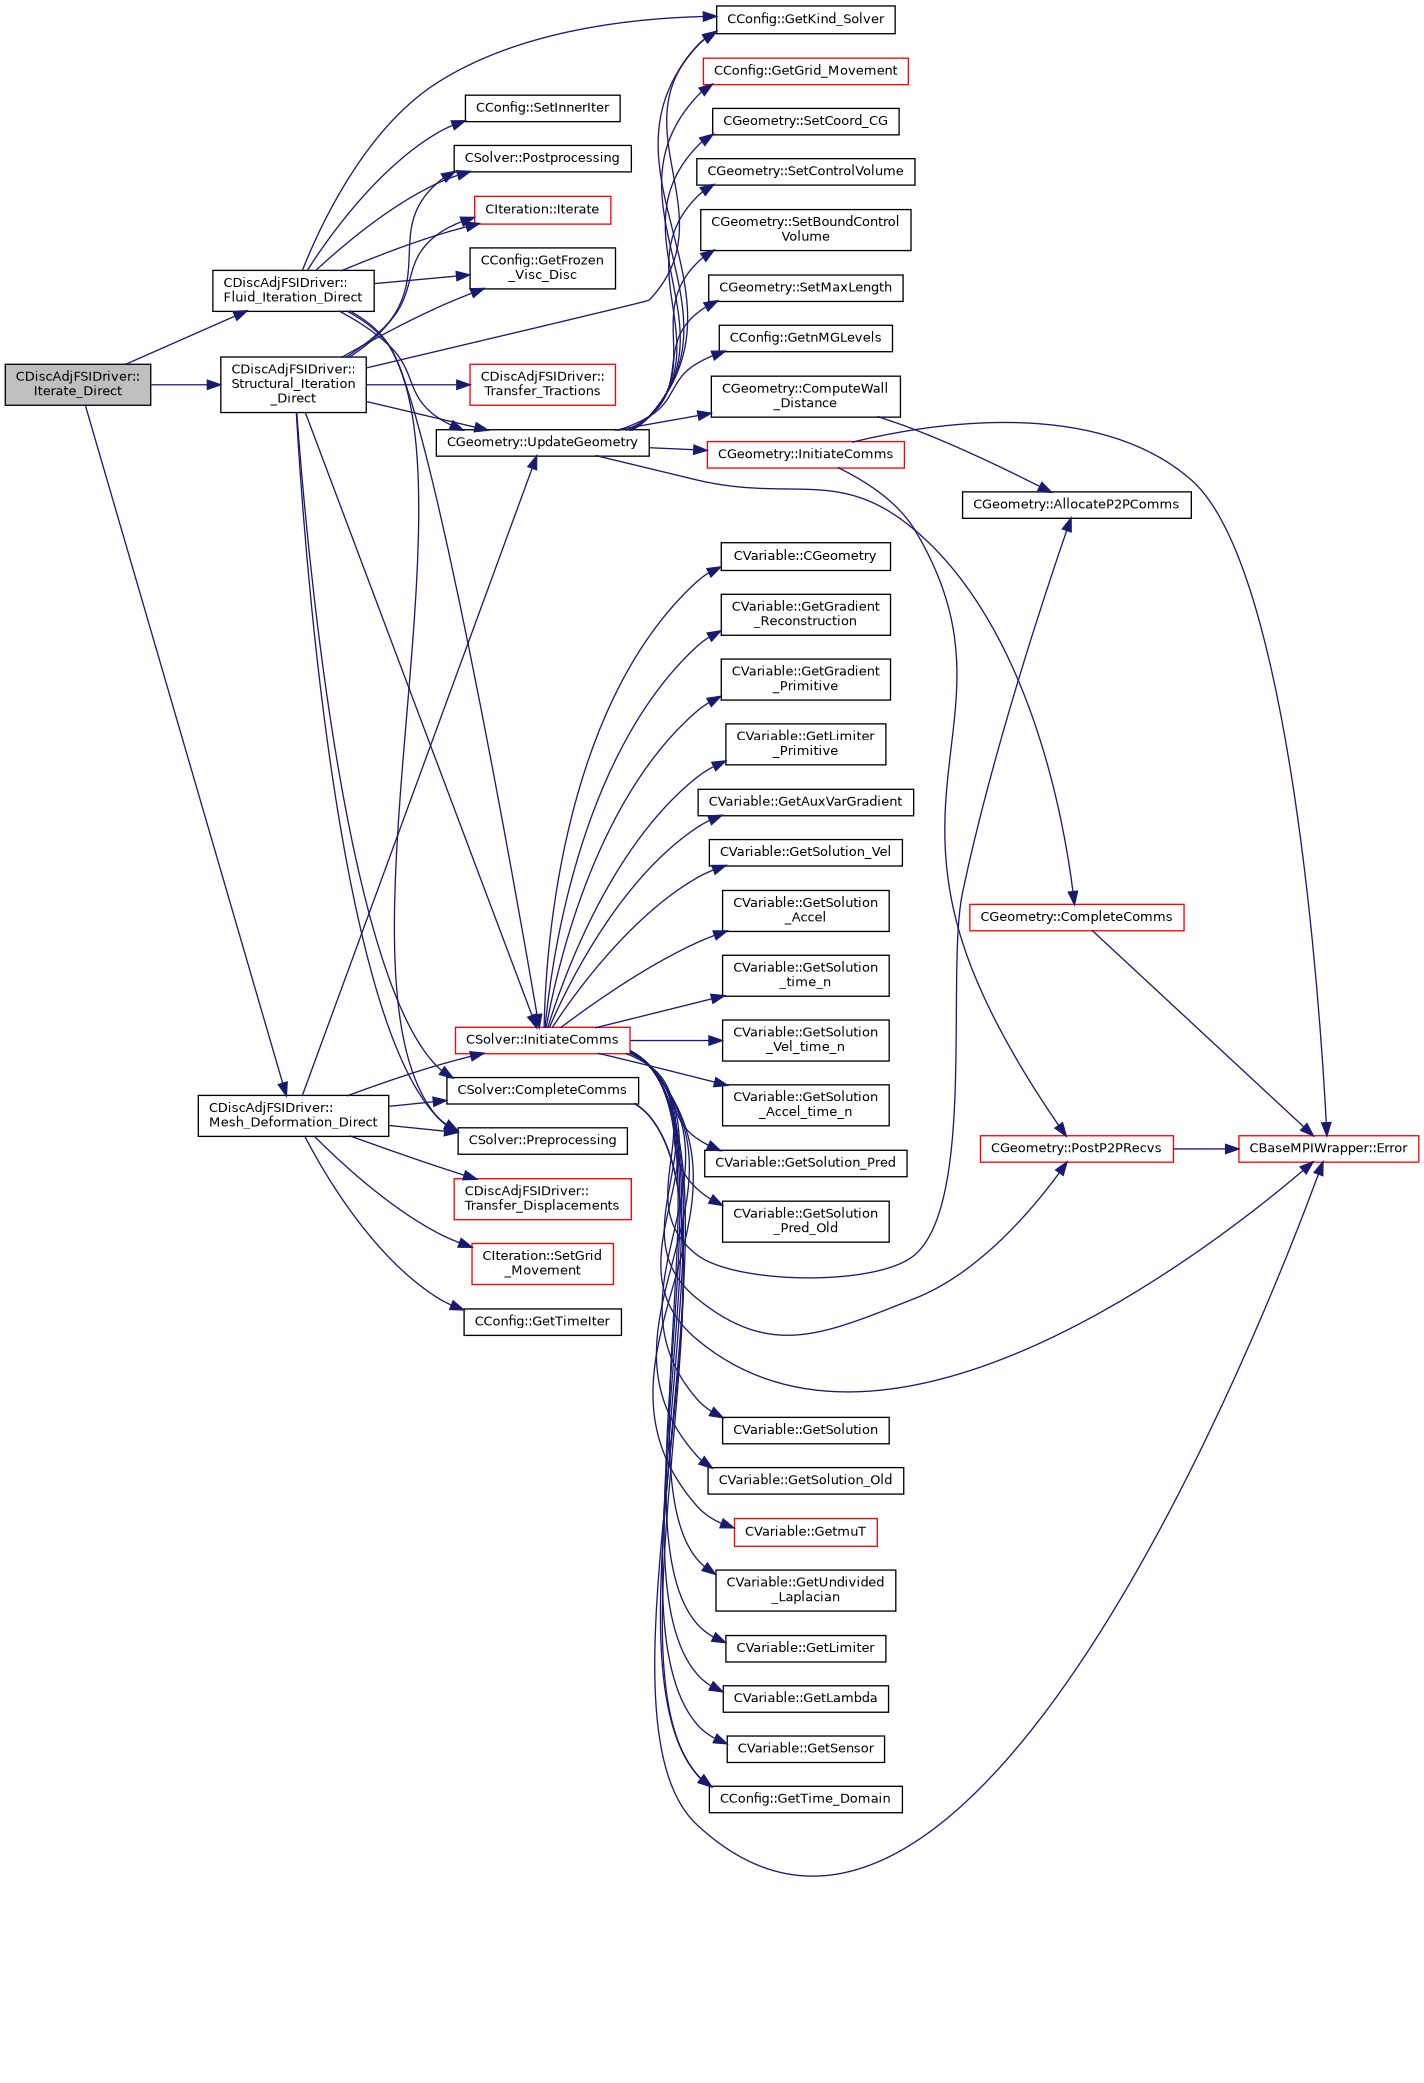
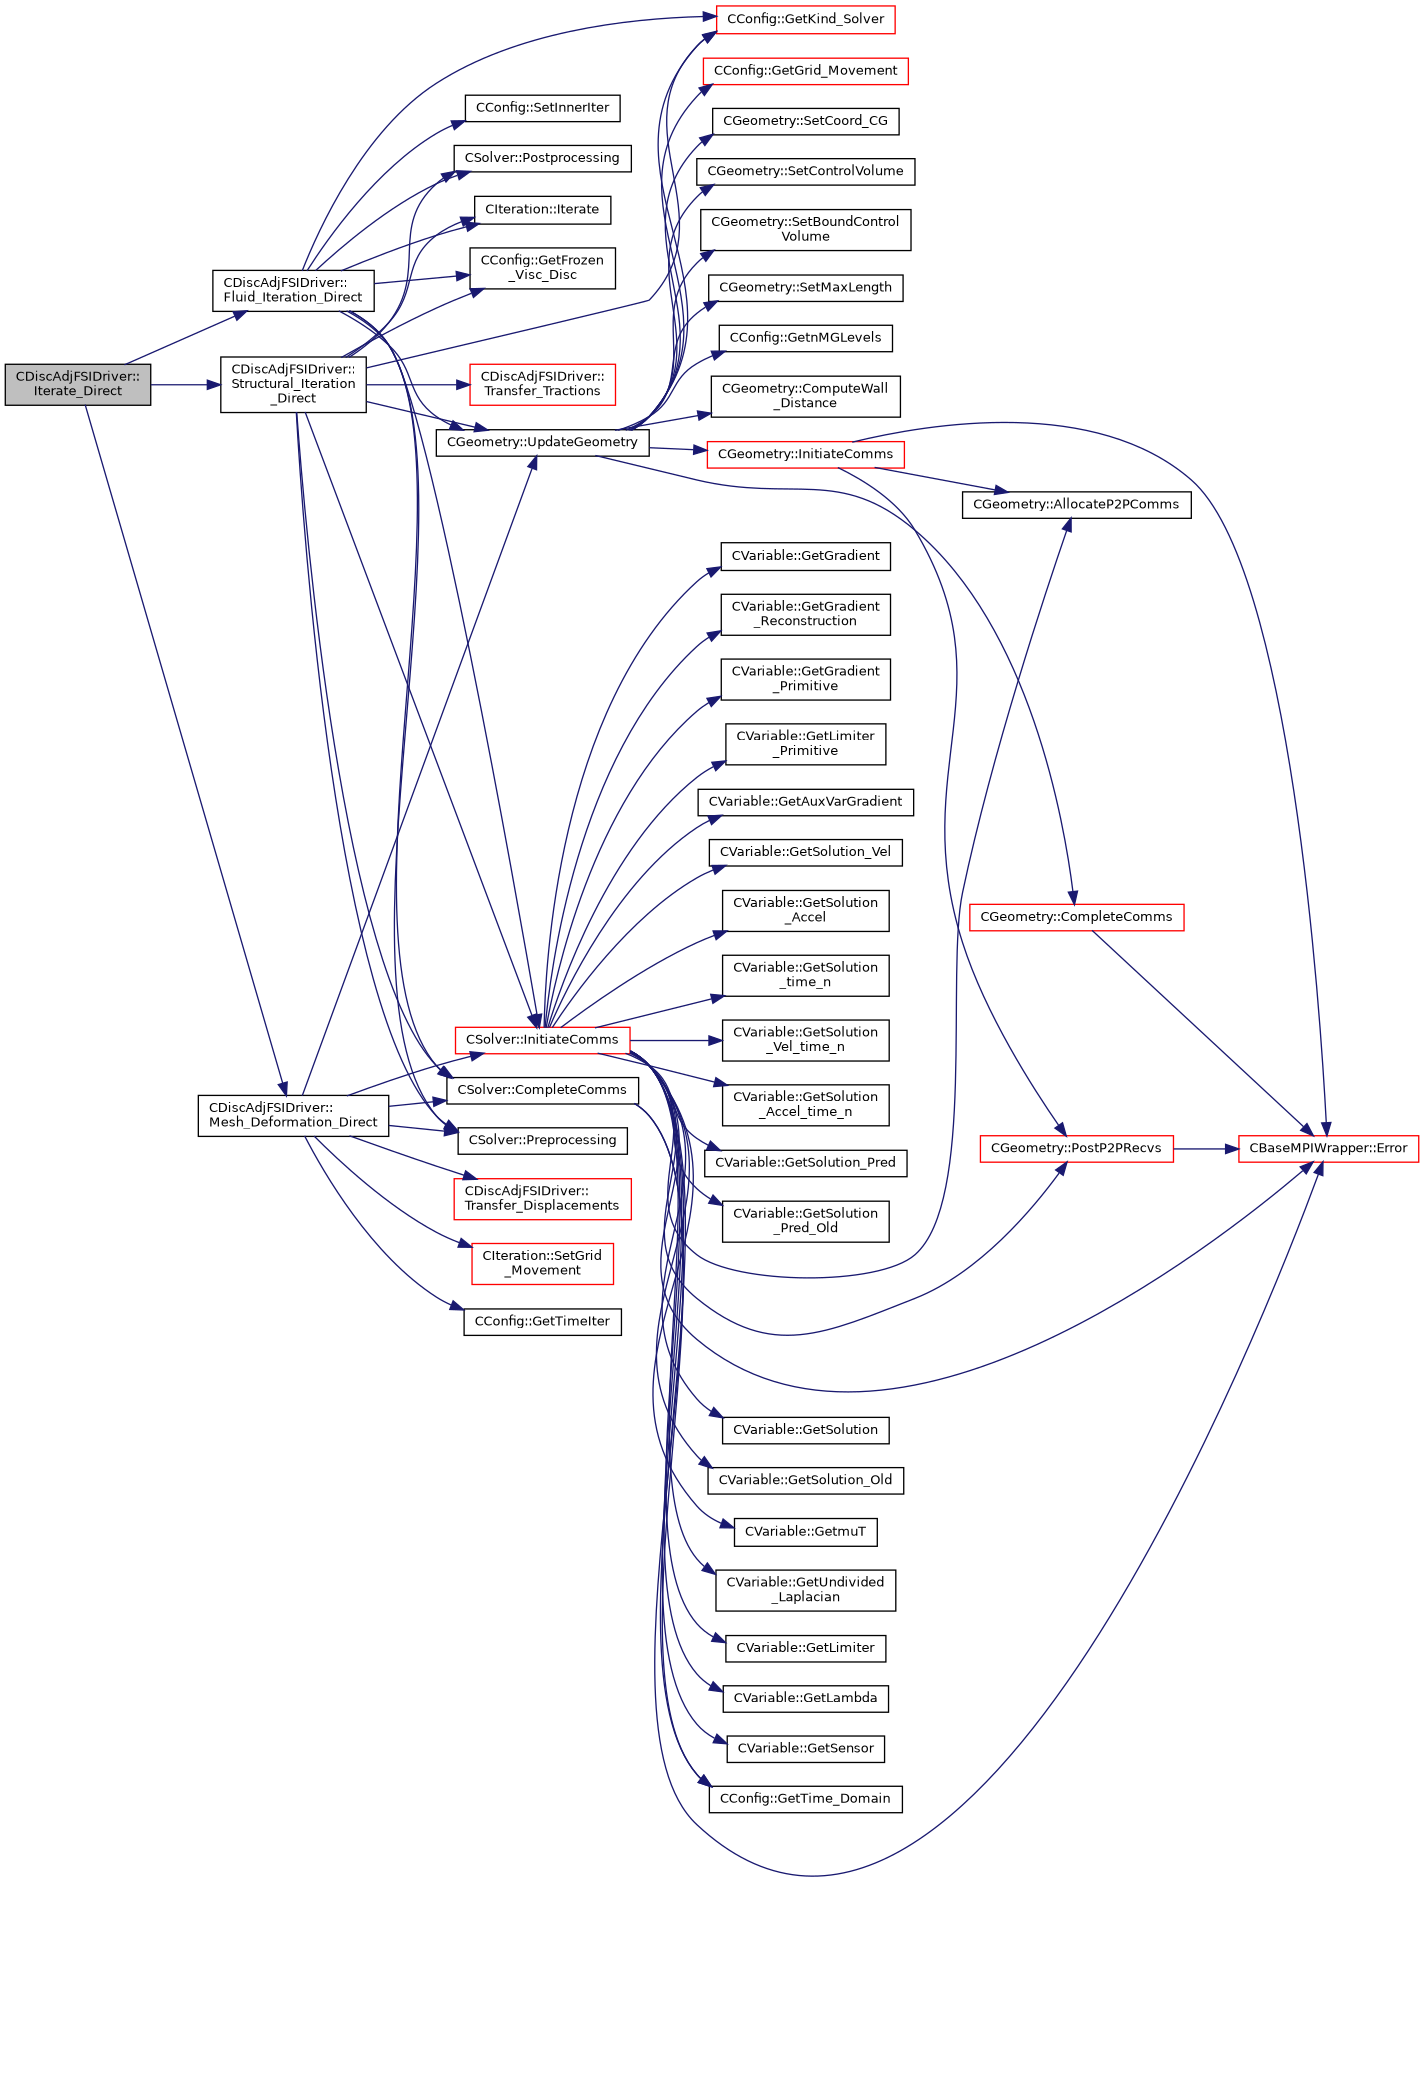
node "CConfig::GetKind_Solver": color black -> red
node "CIteration::Iterate": color red -> black
edge "CGeometry::ComputeWall _Distance" -> "CGeometry::AllocateP2PComms": now "CGeometry::InitiateComms" -> "CGeometry::AllocateP2PComms"
node "CVariable::CGeometry": label "CVariable::CGeometry" -> "CVariable::GetGradient"
edge "CDiscAdjFSIDriver:: Fluid_Iteration_Direct" -> "CSolver::CompleteComms": added
node "CVariable::GetmuT": color red -> black
